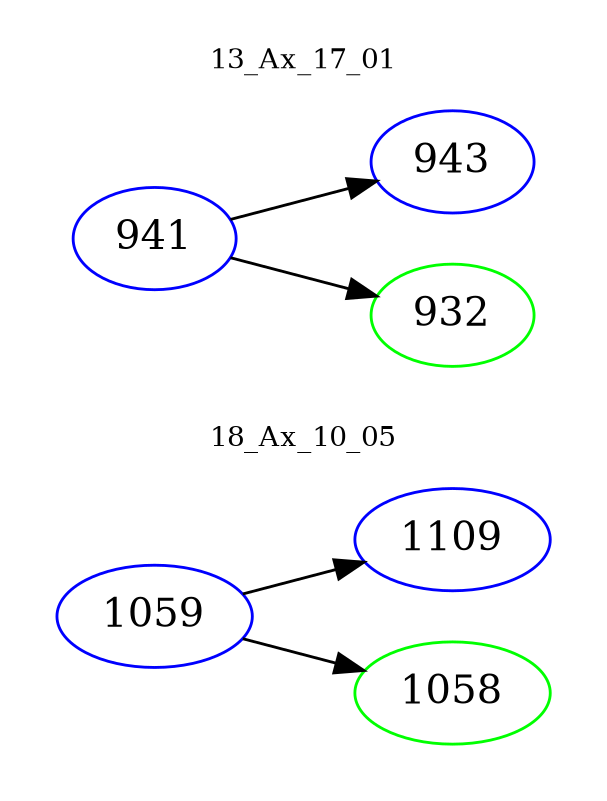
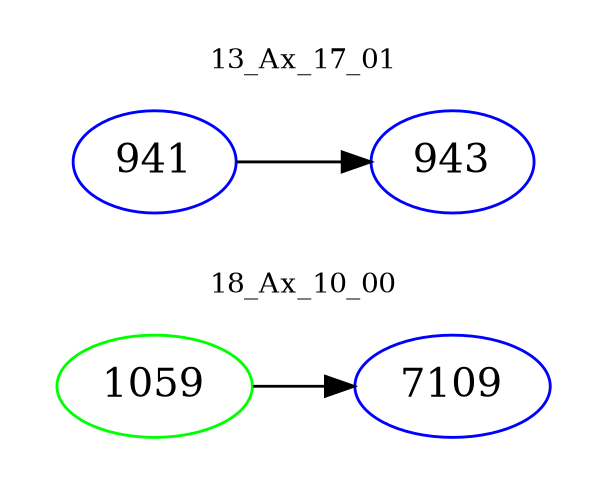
node "932": removed
cluster "18_Ax_10_05": label "18_Ax_10_05" -> "18_Ax_10_00"
node "1109": label "1109" -> "7109"
node "1059": color blue -> green
node "1058": removed
